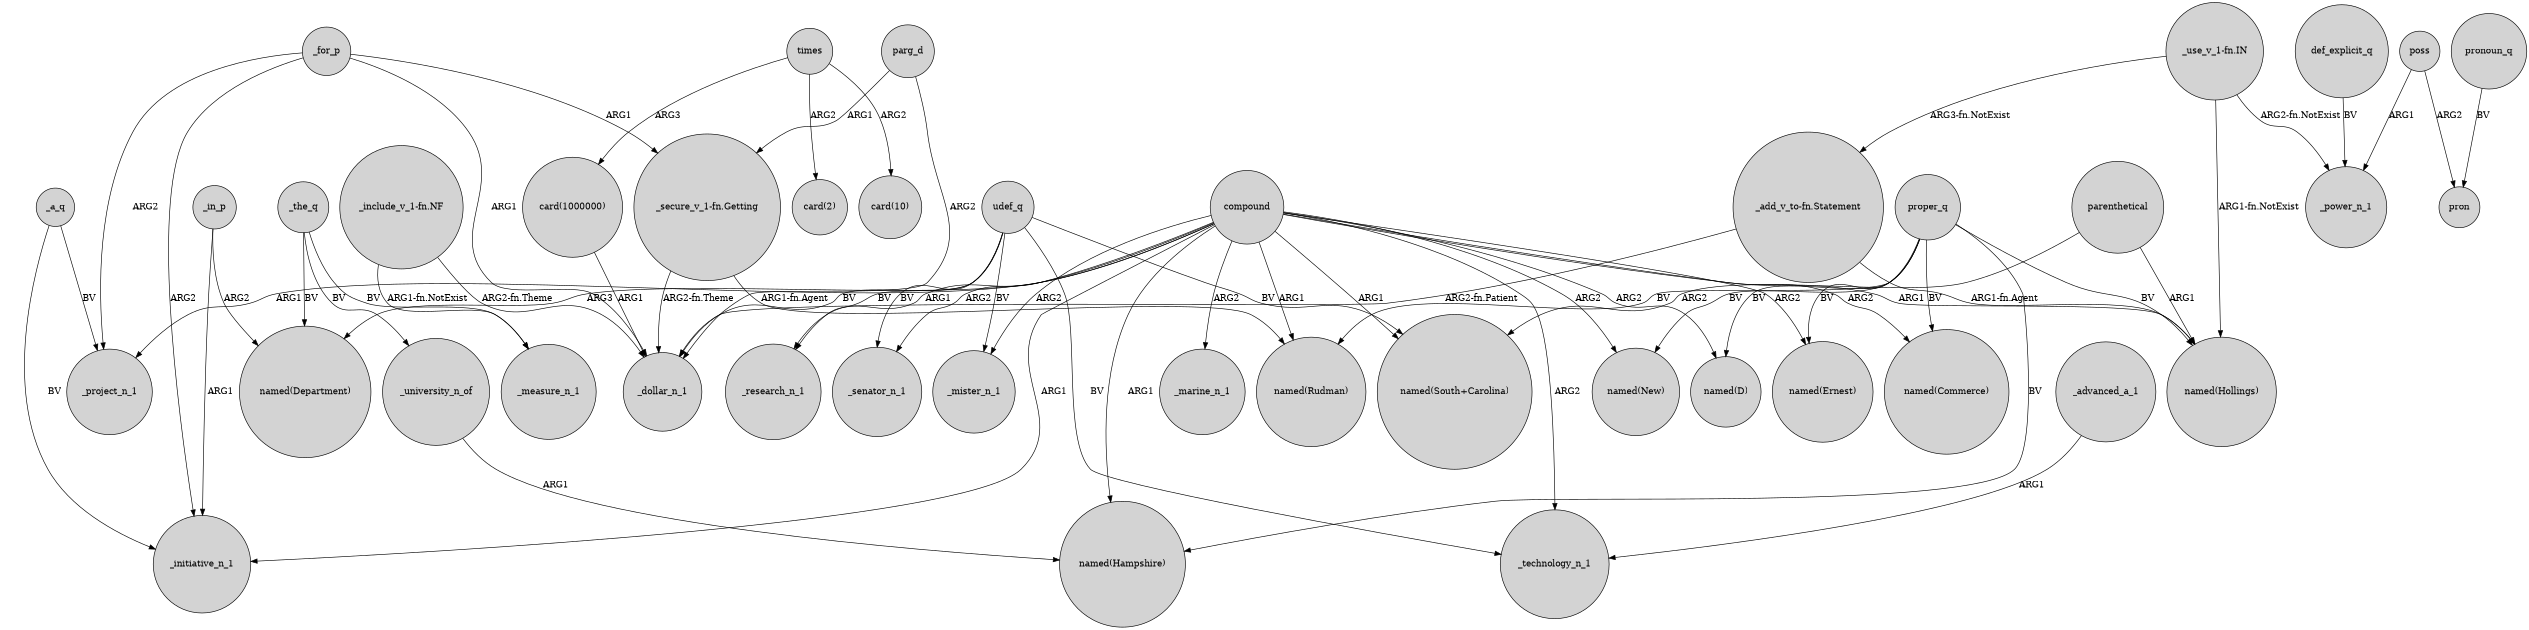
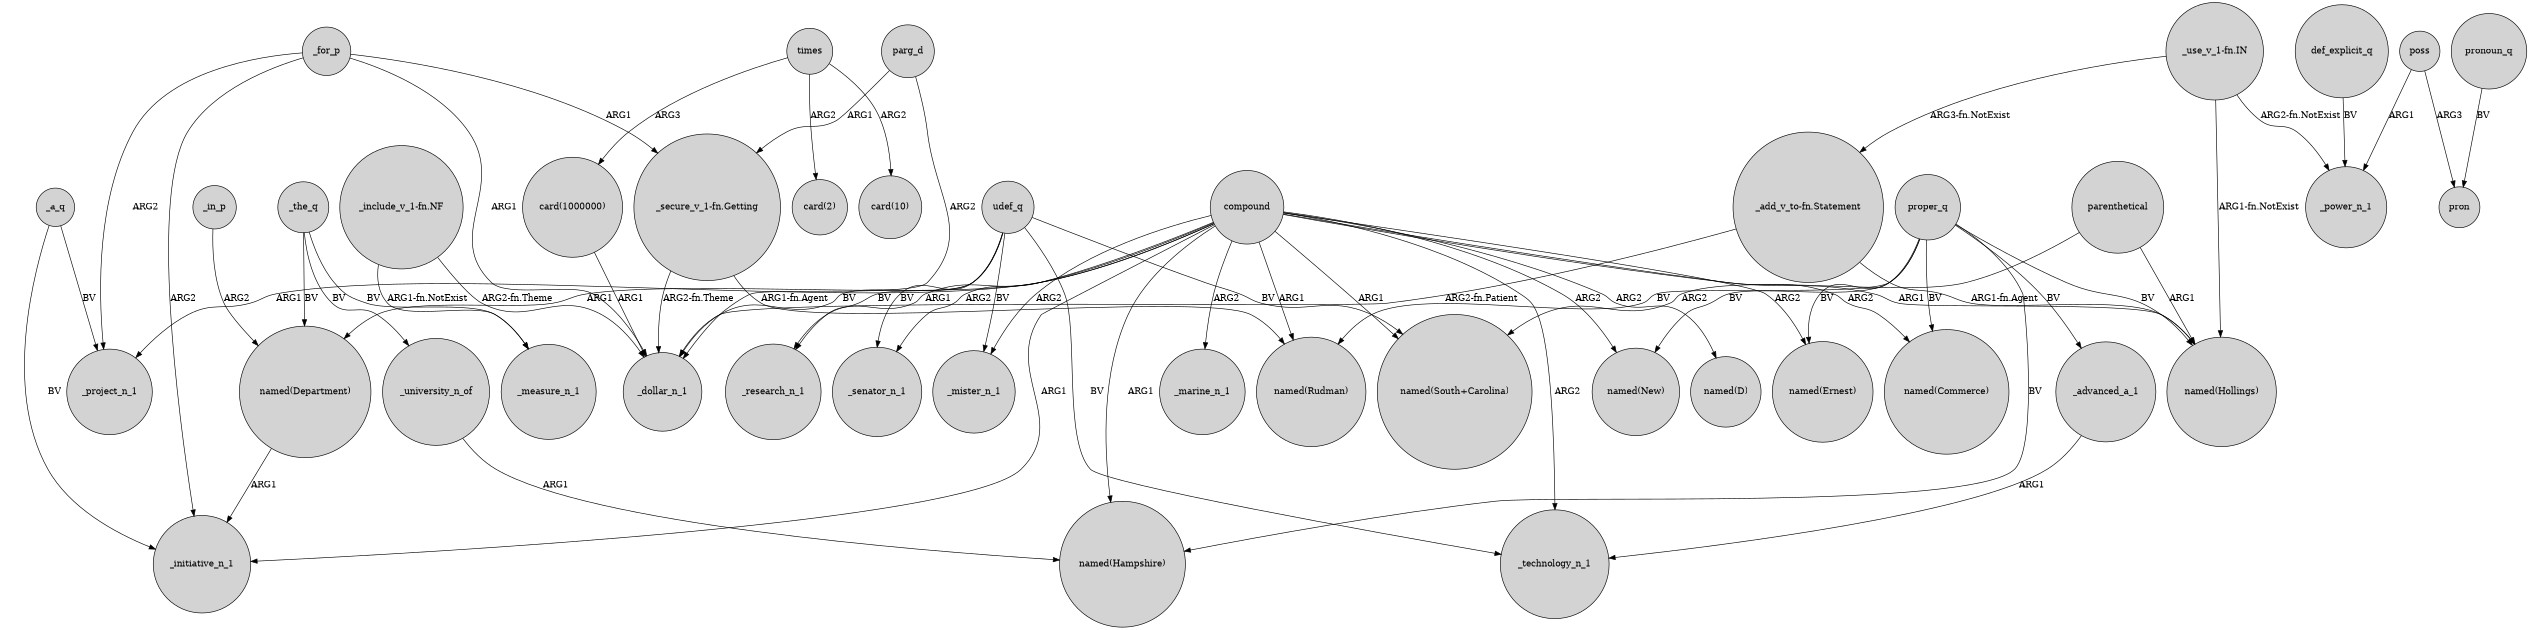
edge "poss" -> "pron": label "ARG2" -> "ARG3"
edge "proper_q" -> "named(D)": now "proper_q" -> "_advanced_a_1"
edge "compound" -> "named(Department)": label "ARG3" -> "ARG1"
edge "_in_p" -> "_initiative_n_1": now "named(Department)" -> "_initiative_n_1"
